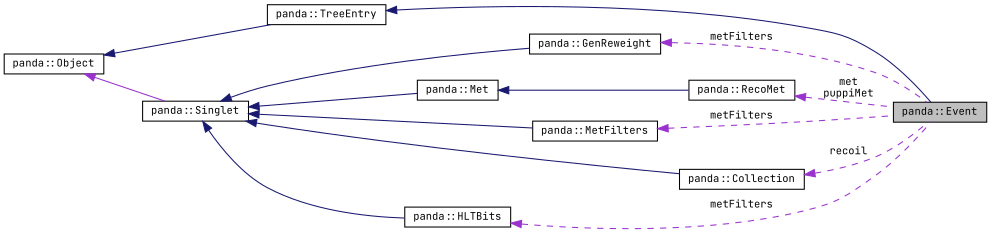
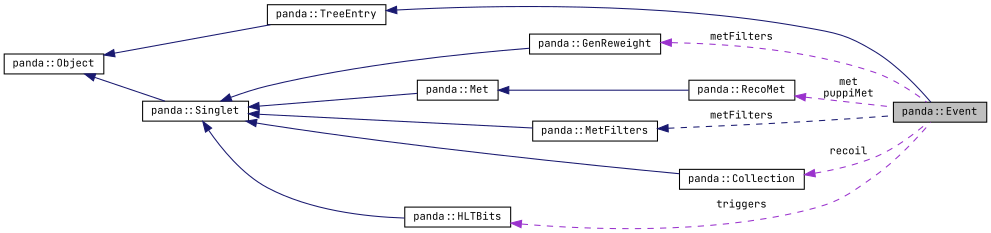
edge "panda::Singlet" -> "panda::Object": color darkorchid3 -> midnightblue
edge "panda::Event" -> "panda::MetFilters": color darkorchid3 -> midnightblue
edge "panda::Event" -> "panda::HLTBits": label "metFilters" -> "triggers"
